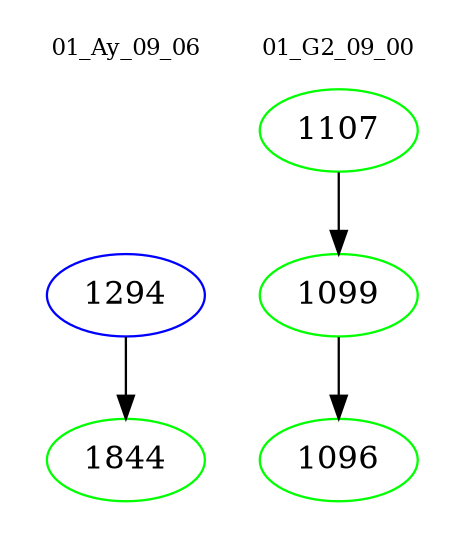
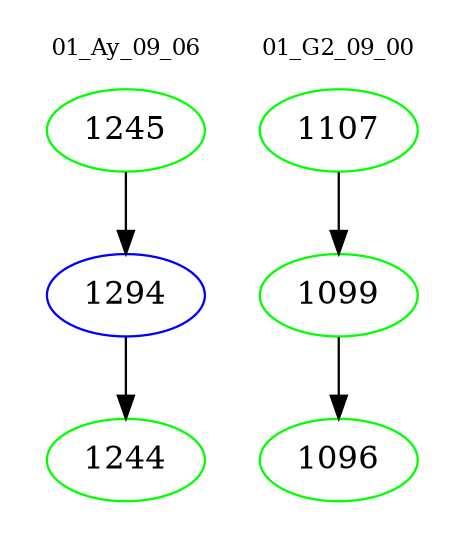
node "1245": added
node "1844": label "1844" -> "1244"
